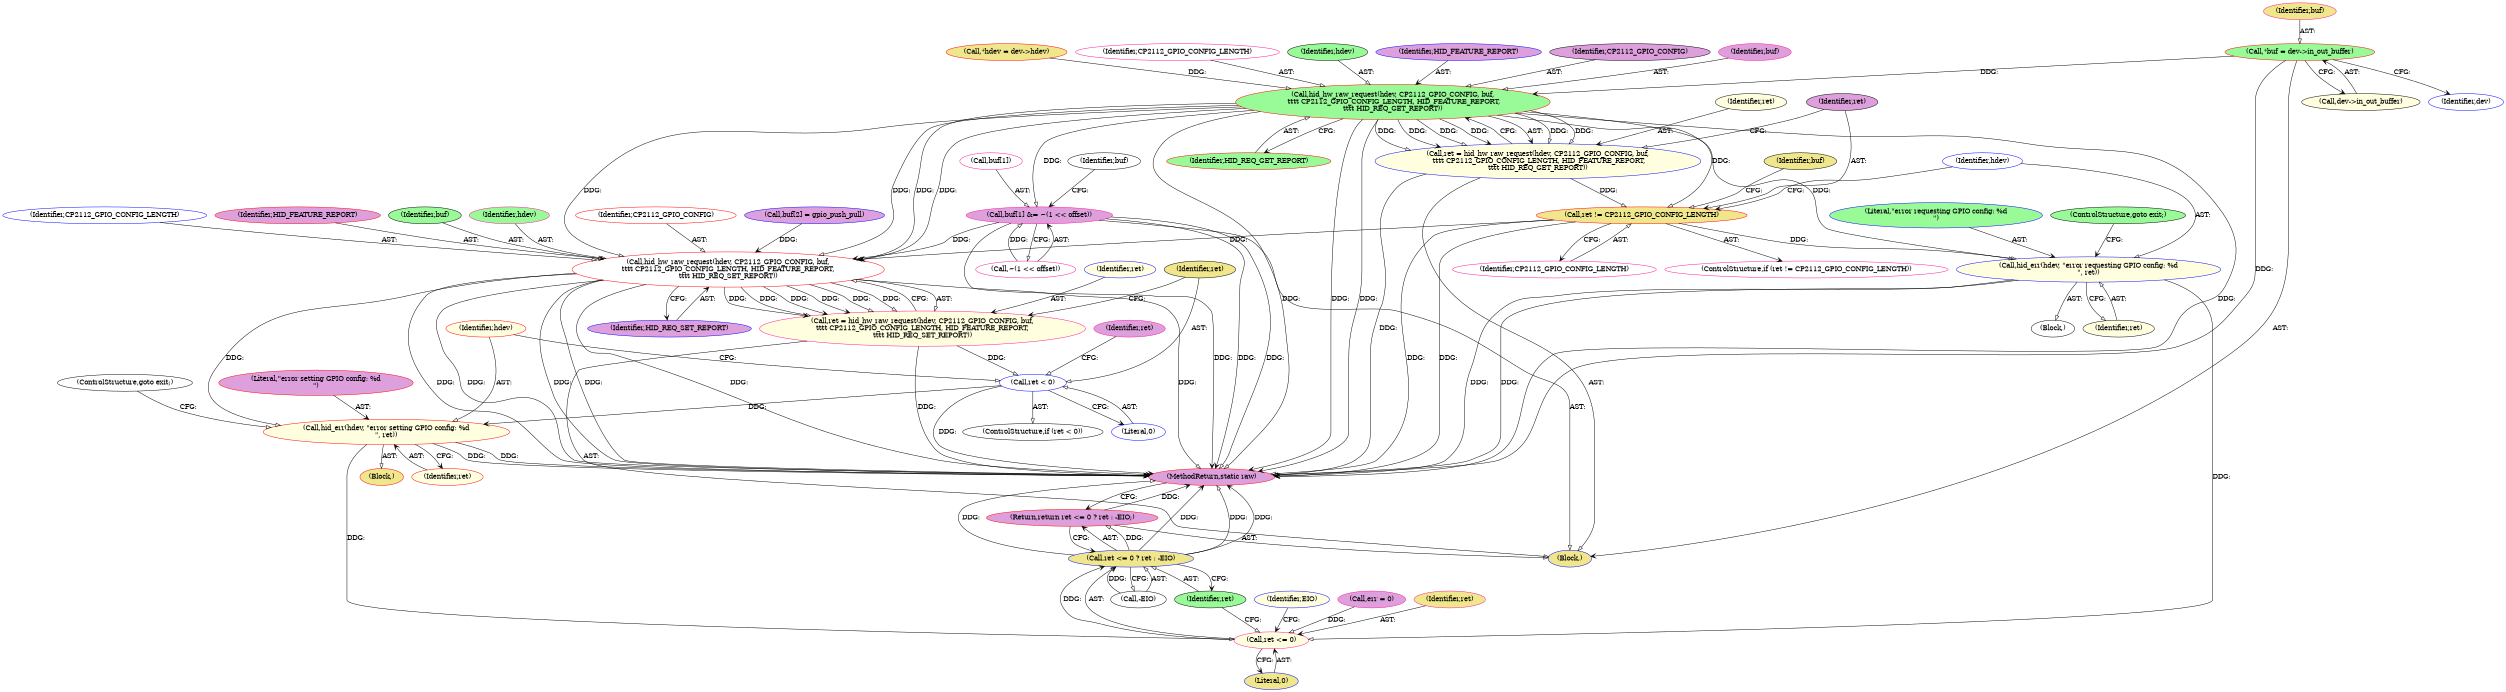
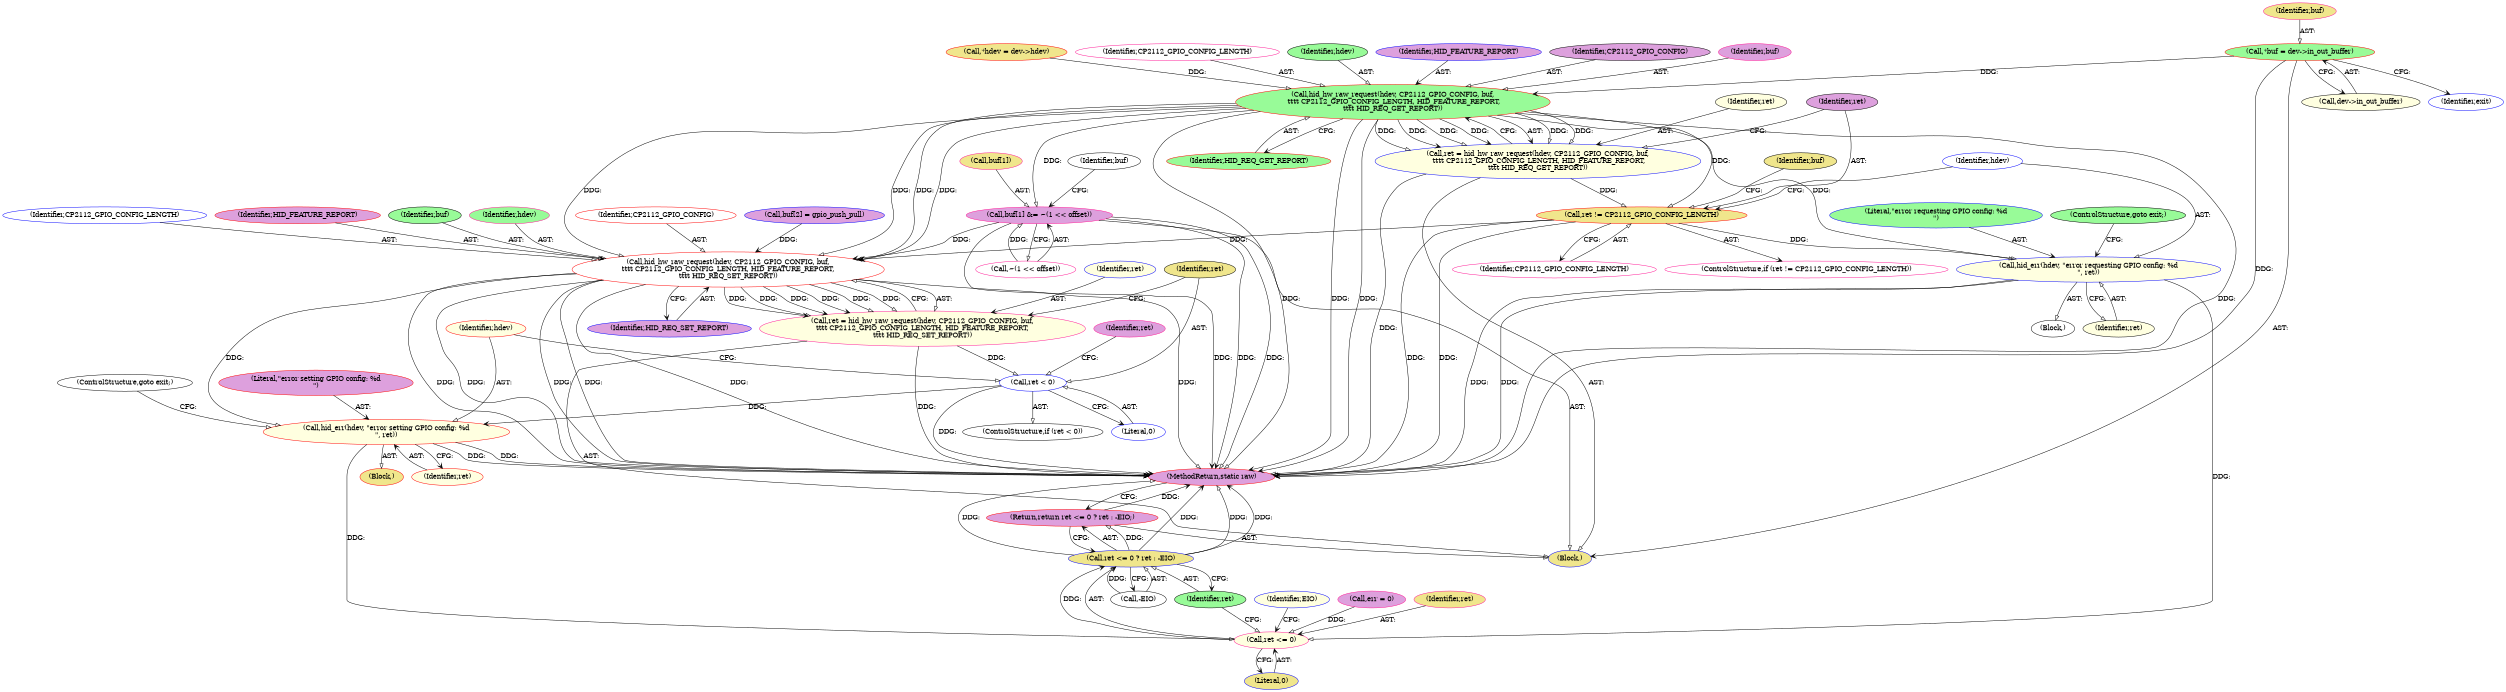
node "(Identifier,dev)": label "(Identifier,dev)" -> "(Identifier,exit)"
node "(Call,buf[1])": fillcolor white -> khaki
edge "(Call,ret <= 0 ? ret : -EIO)" -> "(Call,-EIO)": arrowhead onormal -> vee
